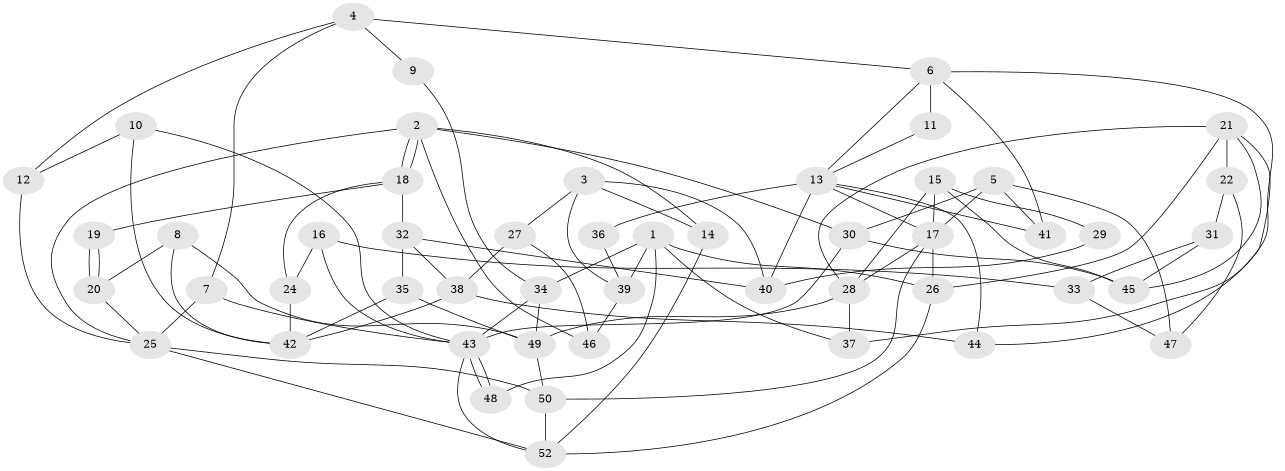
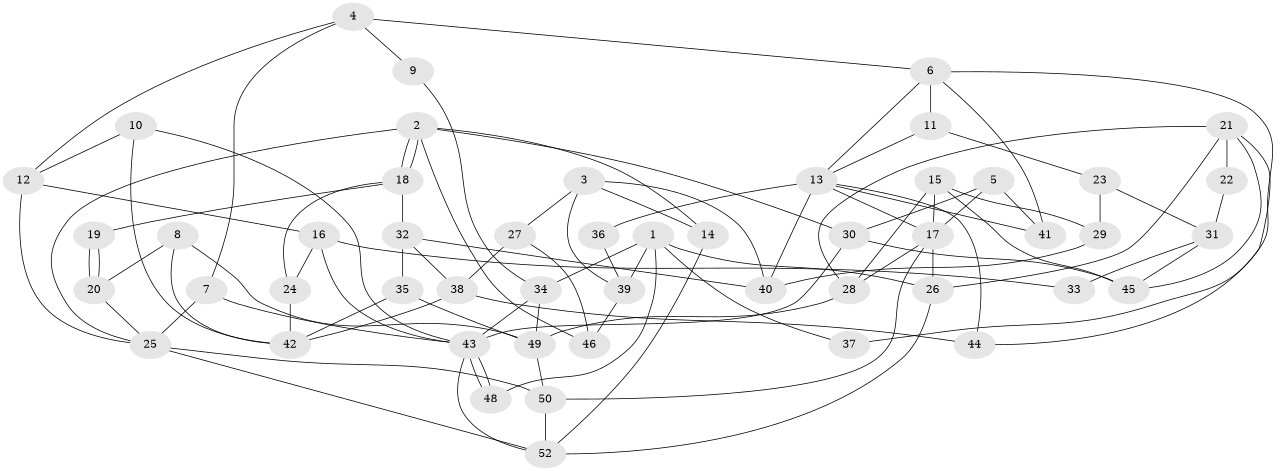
node "23": added
edge "12" -- "16": added
edge "28" -- "37": removed
node "47": removed
